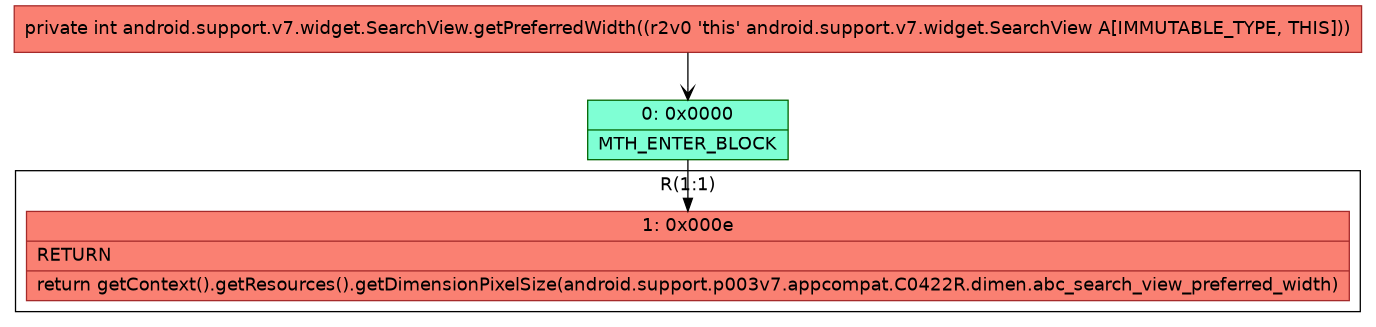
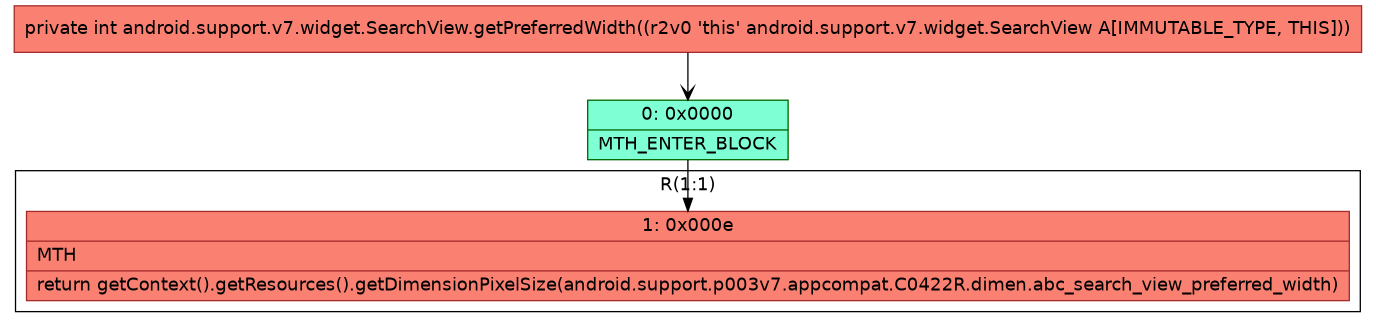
node "1: 0x000e": text "RETURN" -> "MTH"
